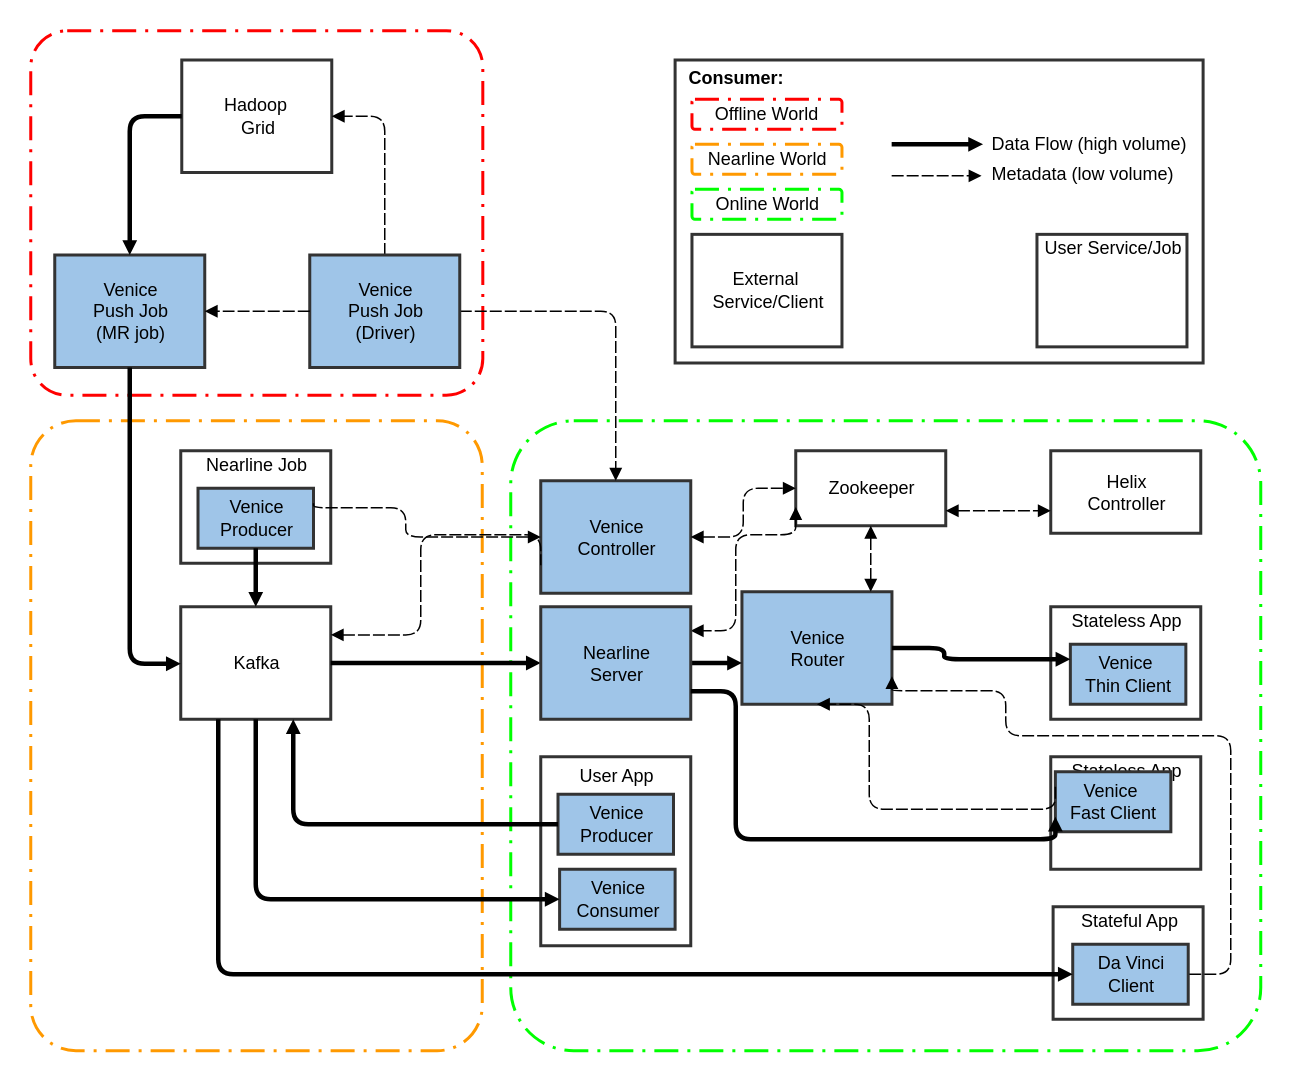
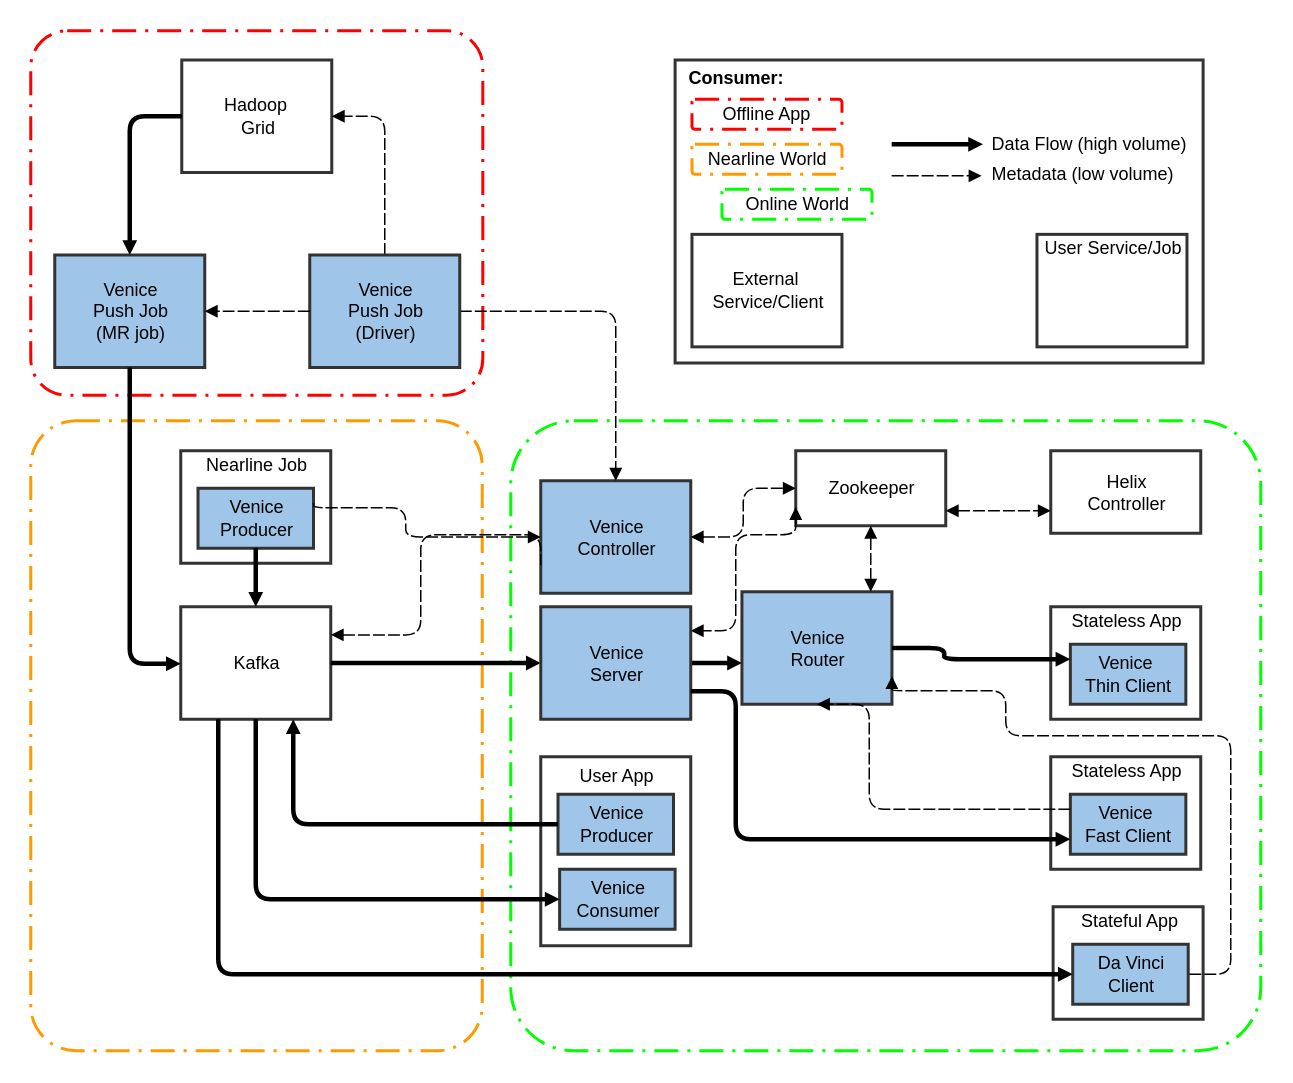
node "Offline World": label "Offline World" -> "Offline App"
node "Online World": moved (767, 204) -> (797, 204)
node "Nearline Server": label "Nearline Server" -> "Venice Server"
node "Venice Fast Client": moved (1113, 802) -> (1128, 824)
